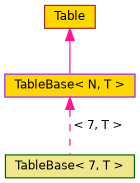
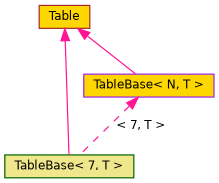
edge "TableBase< 7, T >" -> "Table": added
